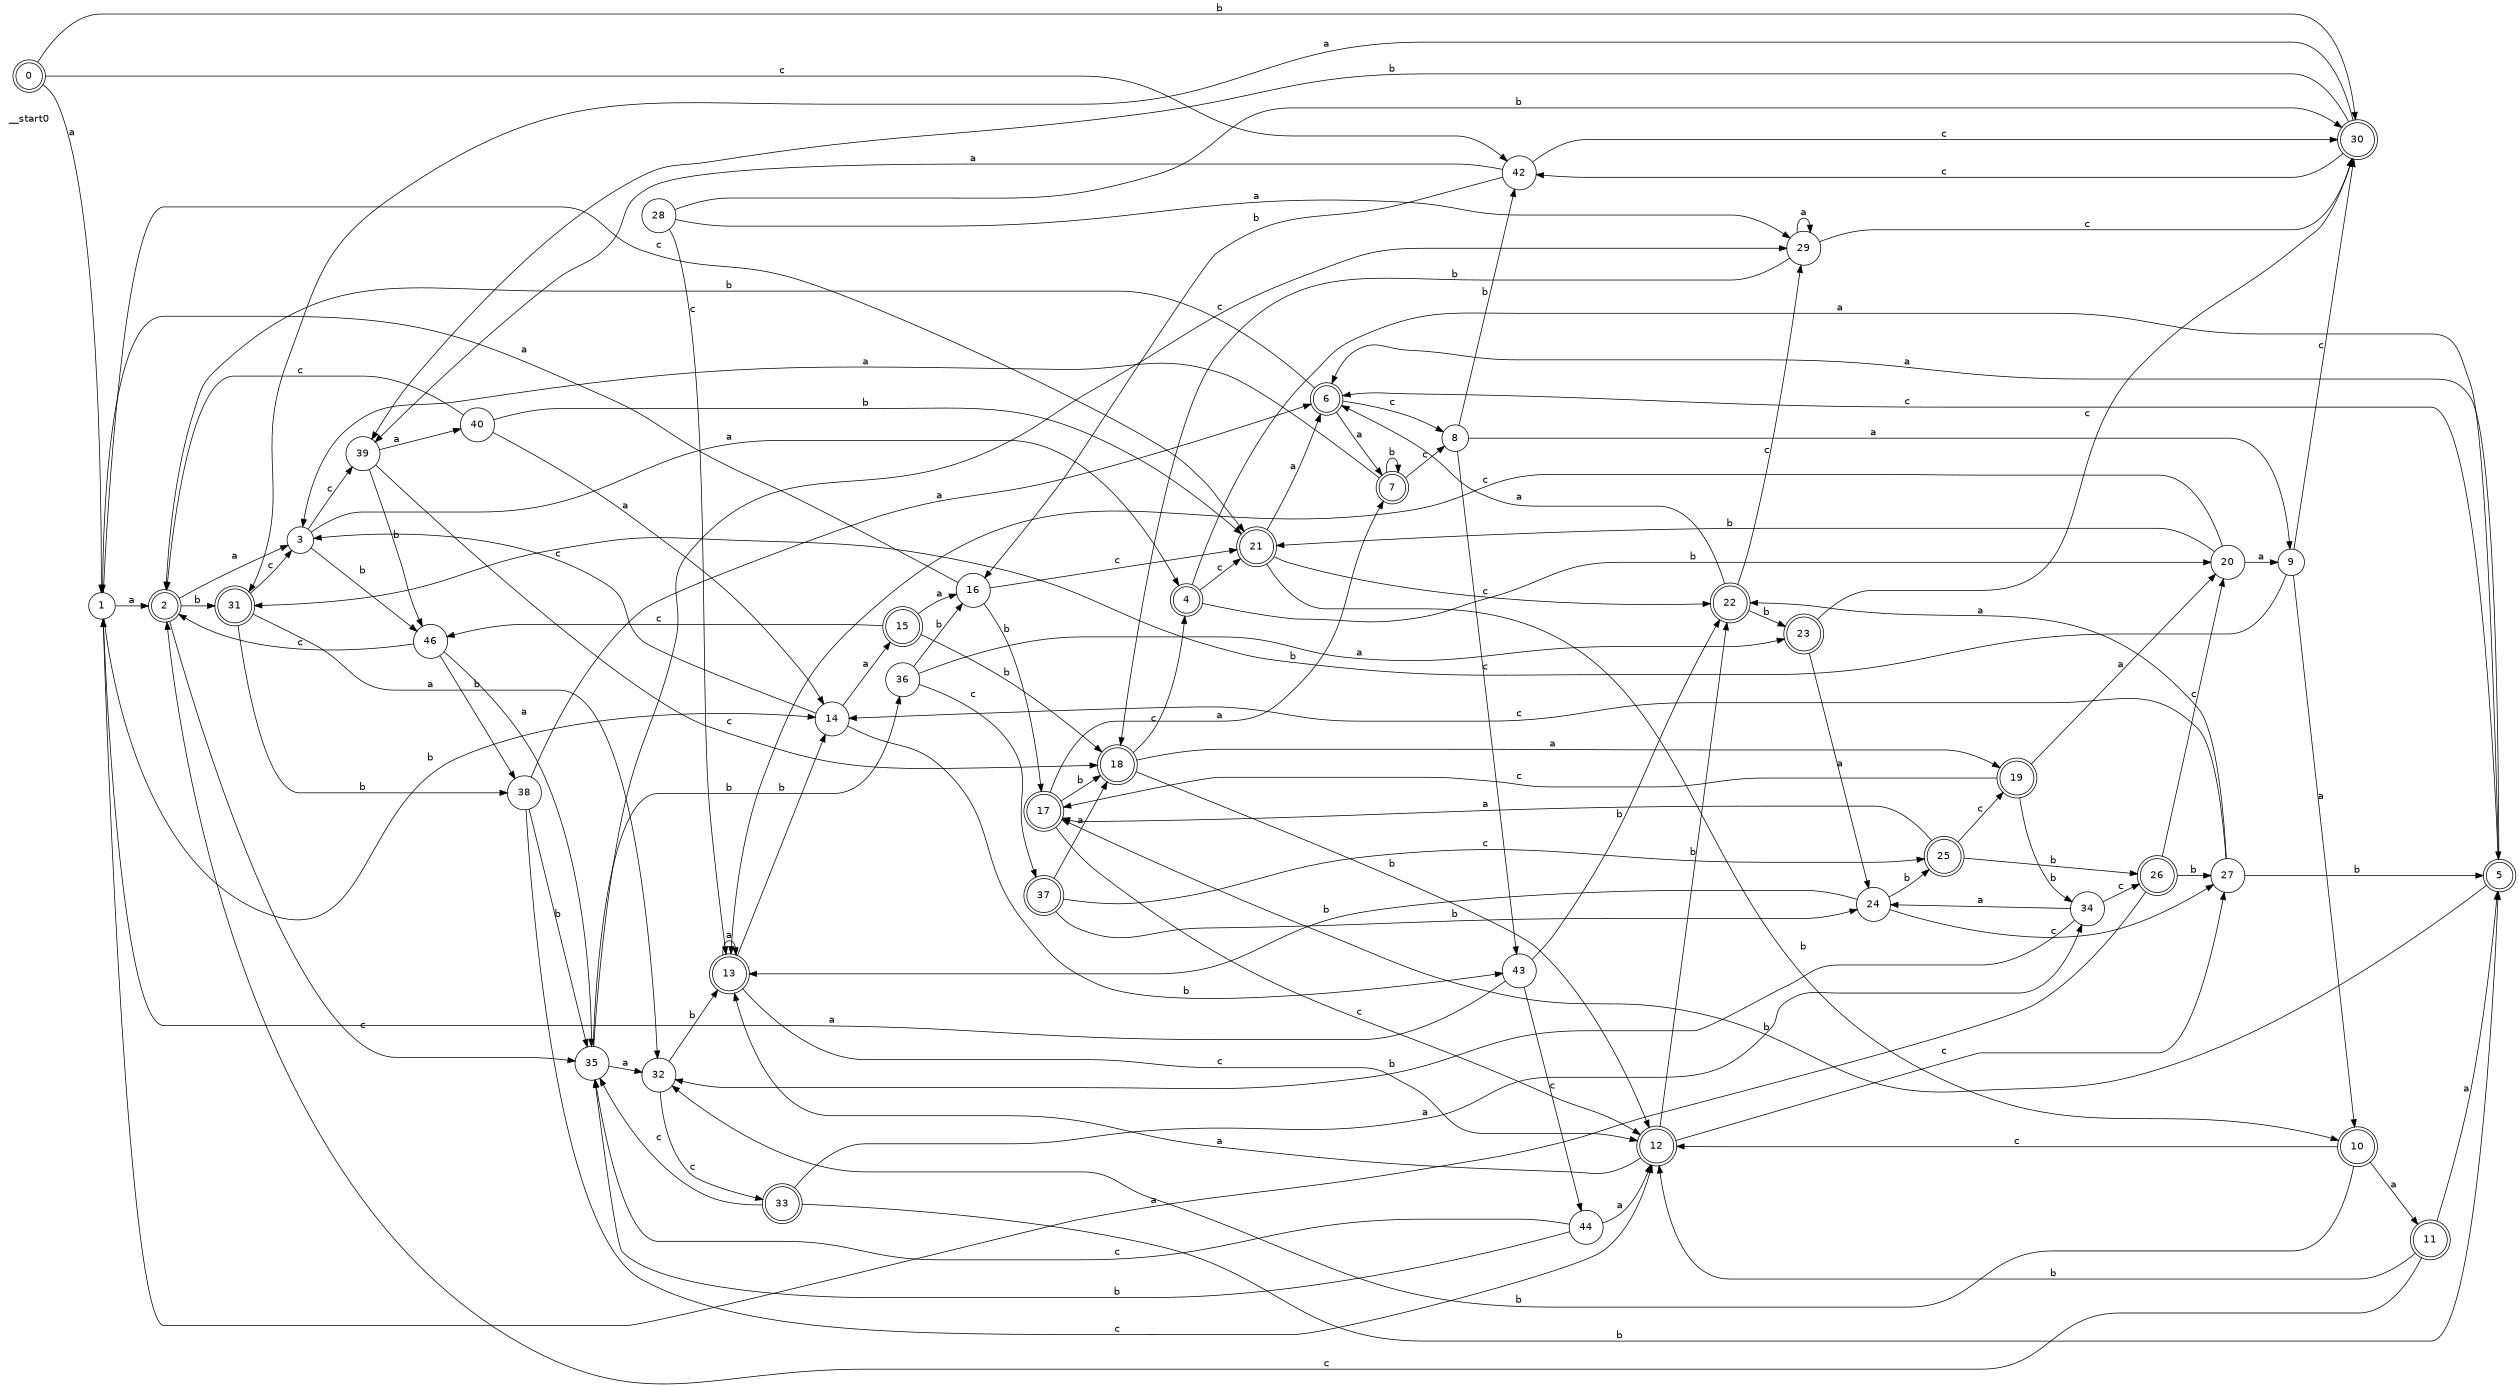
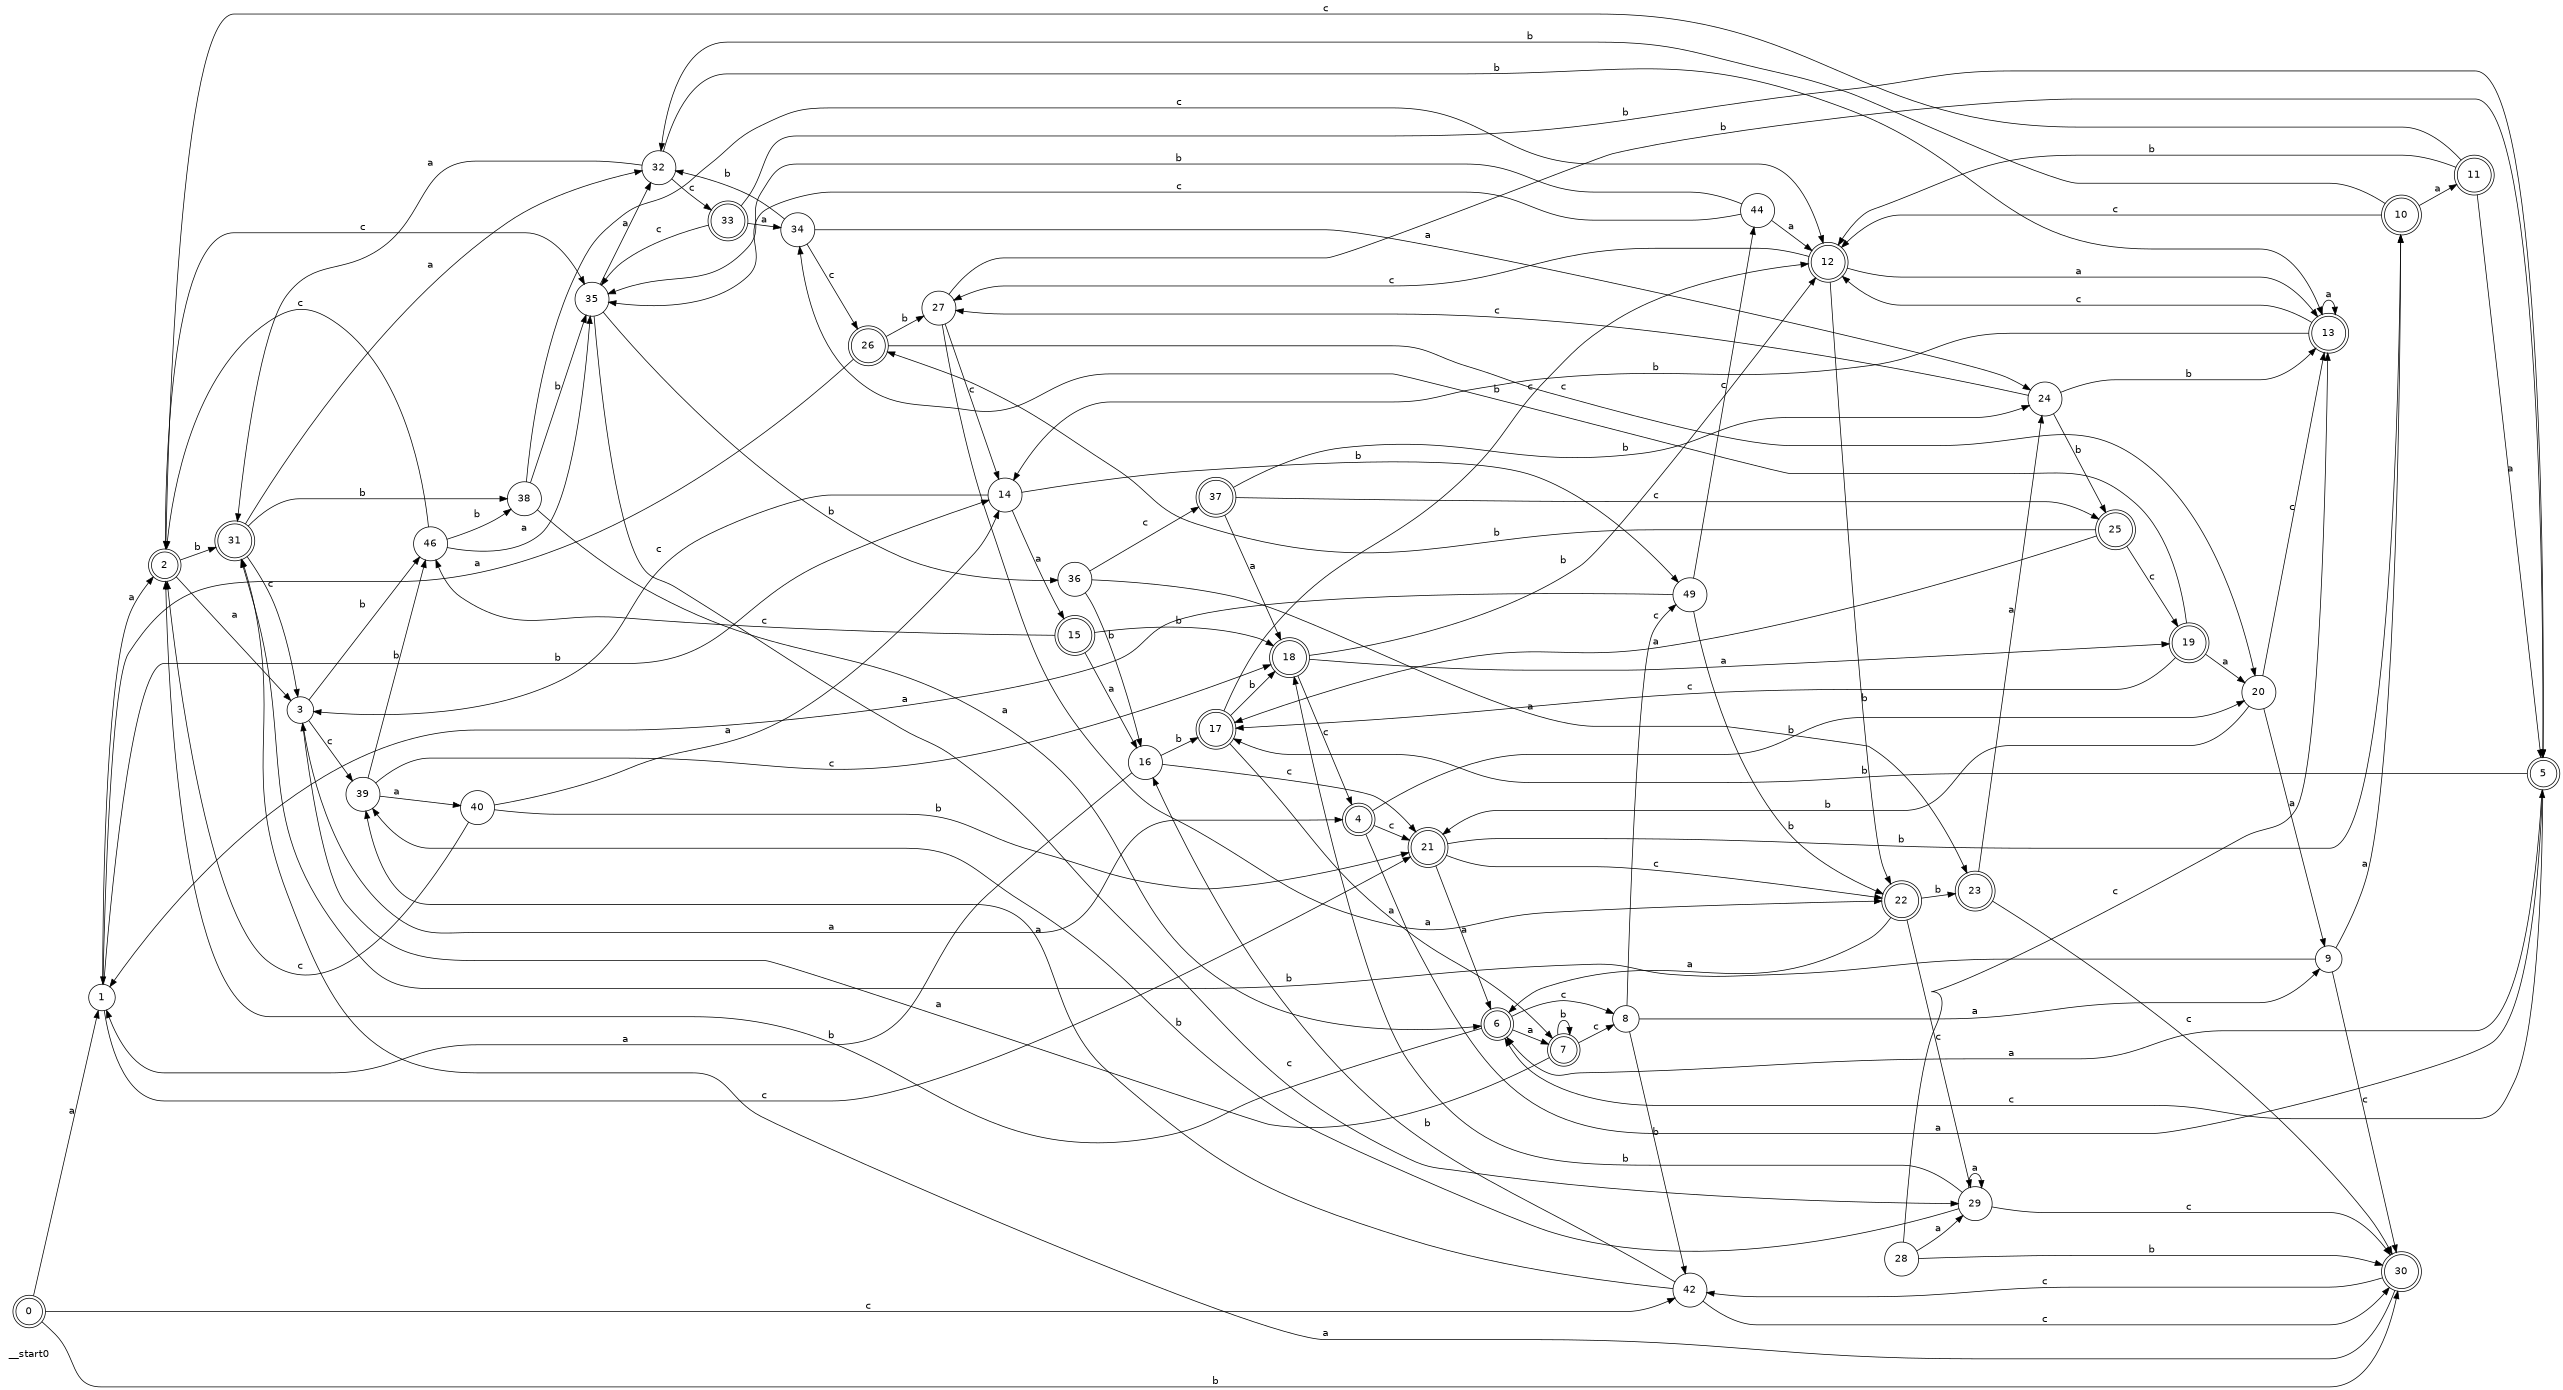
edge "30" -> "39": now "29" -> "39"
edge "32" -> "31": added, label "a"
node "43": label "43" -> "49"
